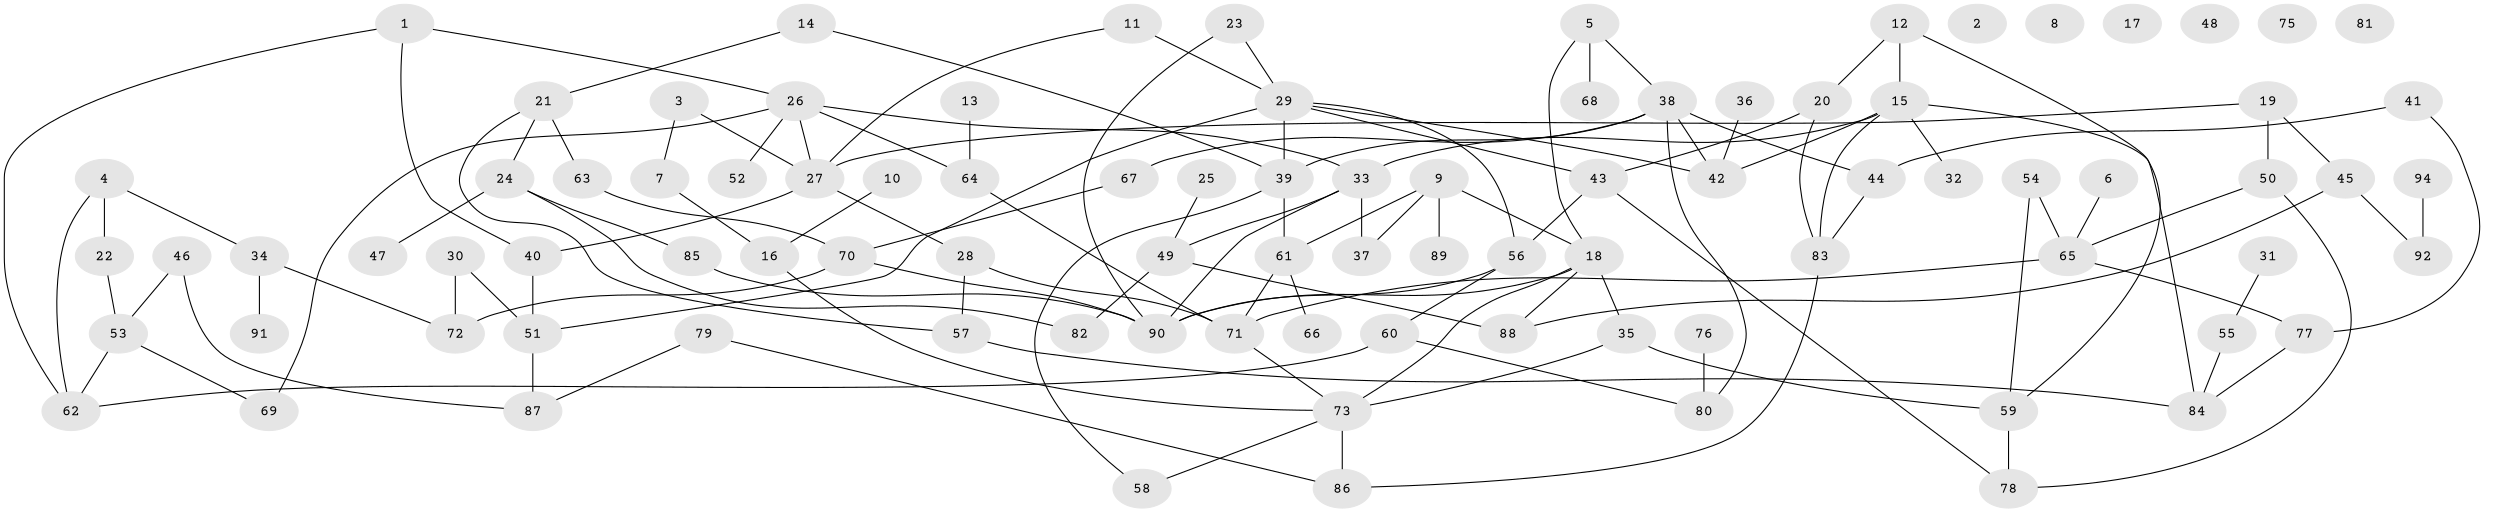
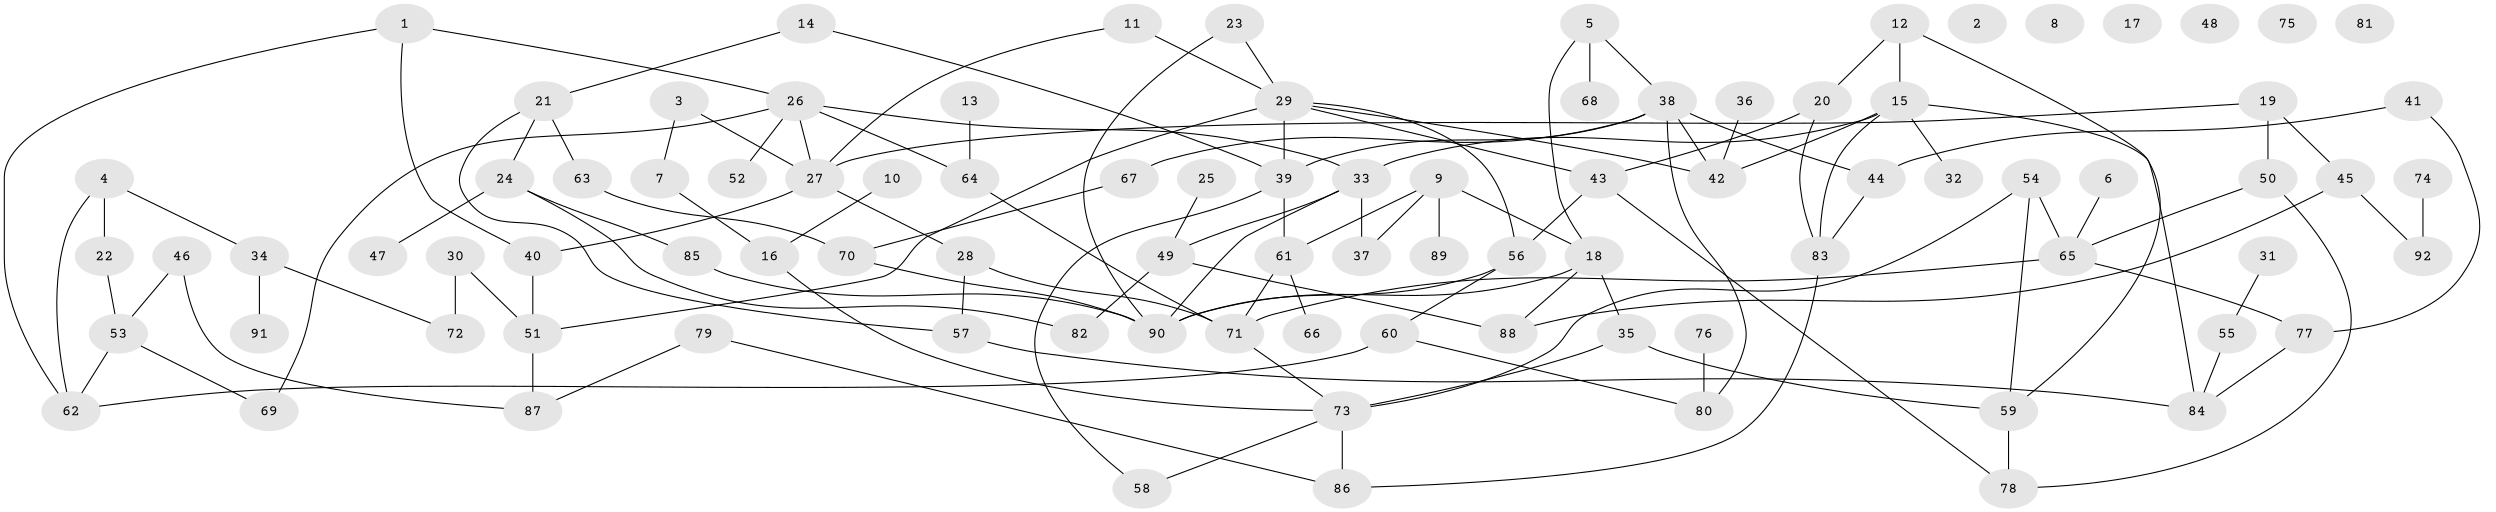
node "94": label "94" -> "74"
edge "70" -- "72": removed
edge "18" -- "73": now "54" -- "73"
